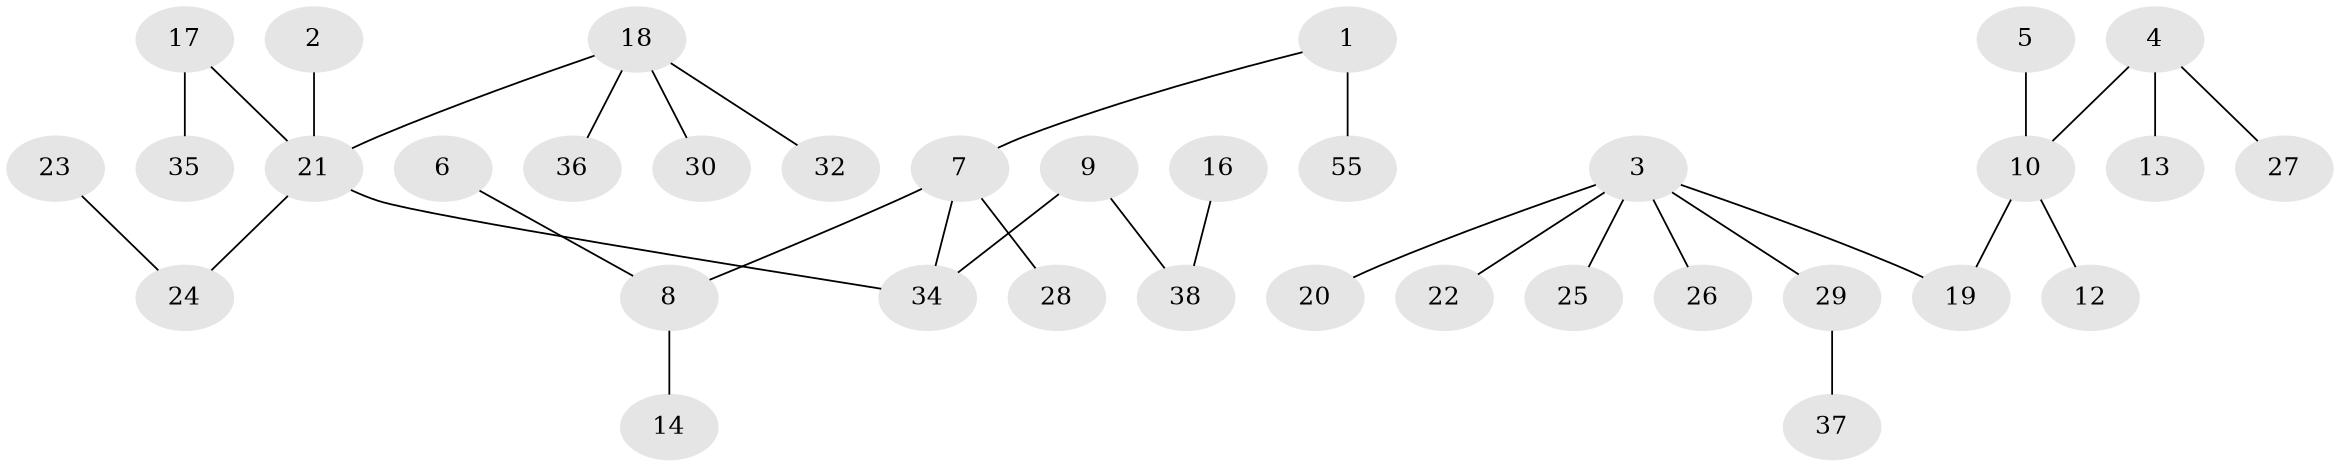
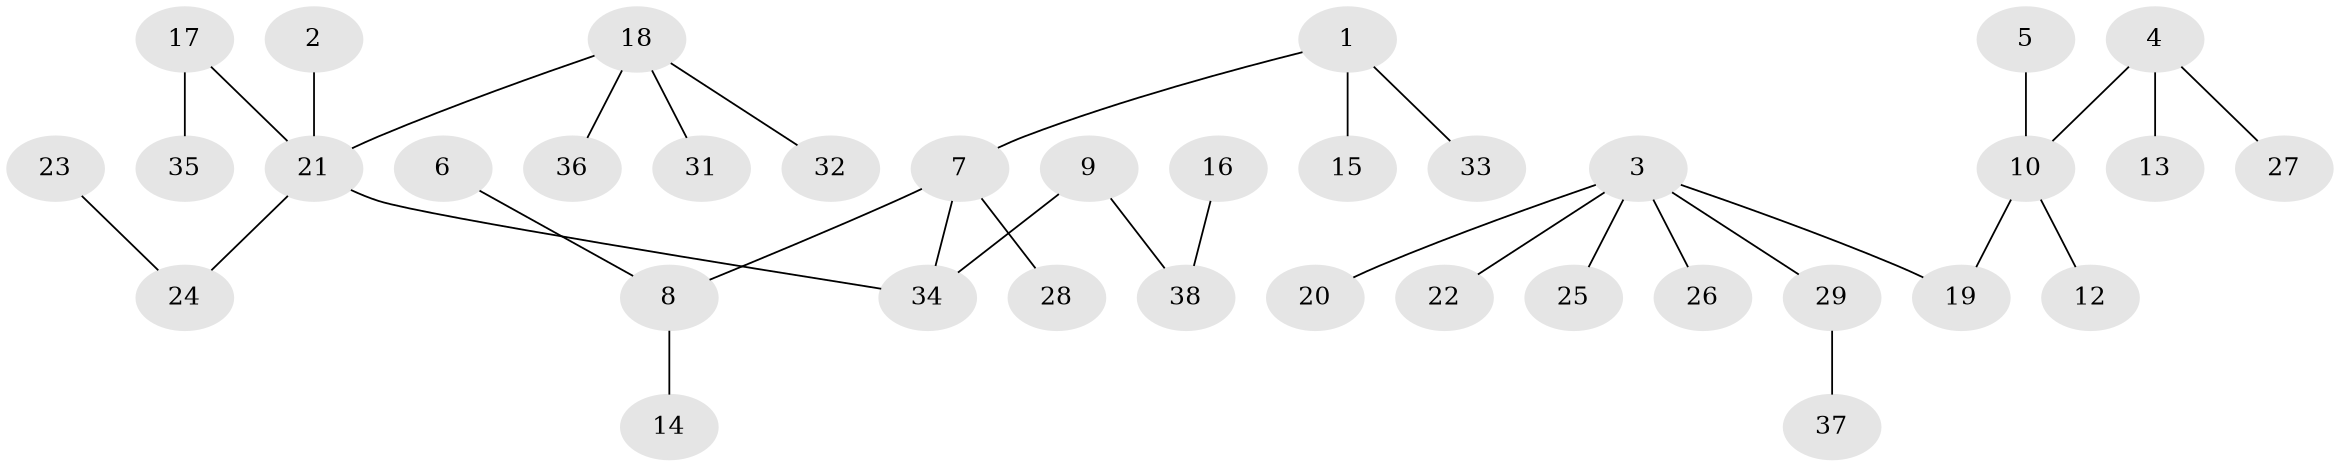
node "30": label "30" -> "31"
node "55": label "55" -> "15"
node "33": added
